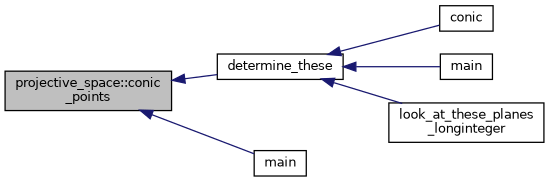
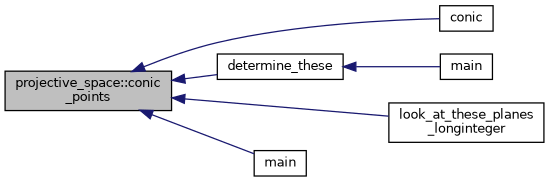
edge "conic" -> "determine_these": now "conic" -> "projective_space::conic _points"
edge "look_at_these_planes _longinteger" -> "determine_these": now "look_at_these_planes _longinteger" -> "projective_space::conic _points"
